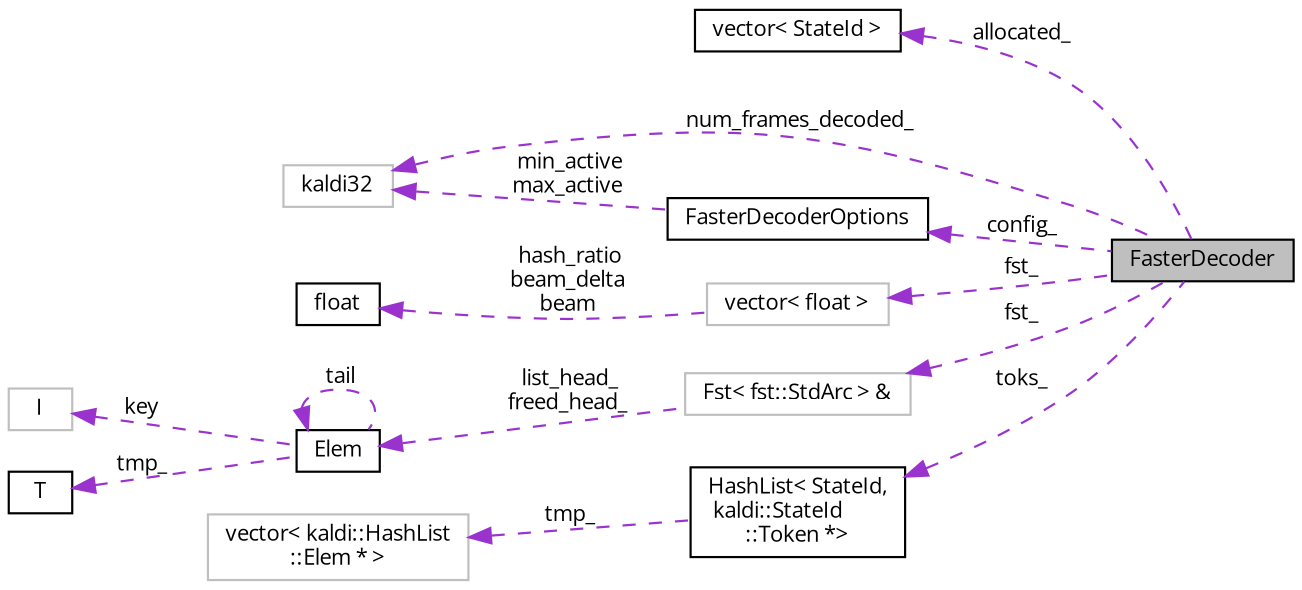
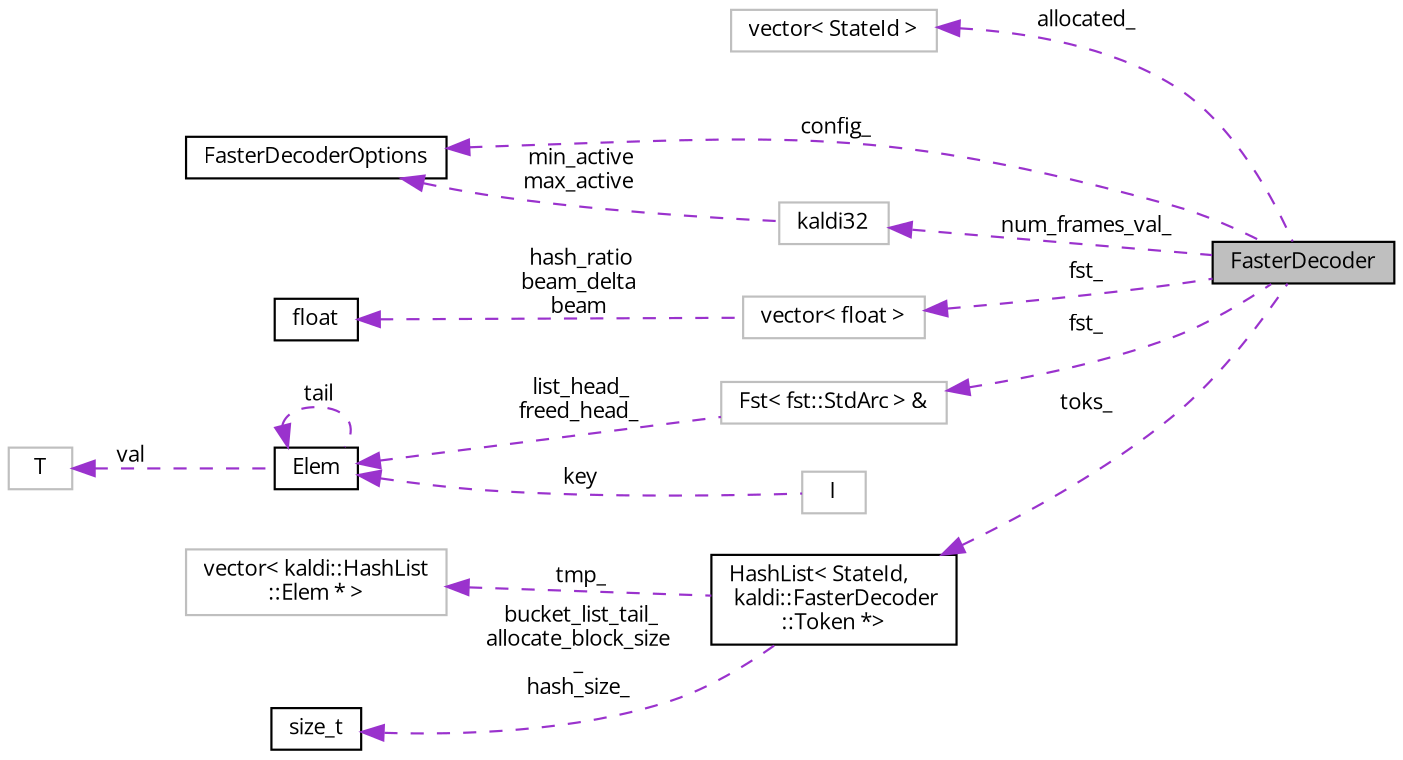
node "vector< StateId >": color black -> grey75
edge "FasterDecoder" -> "kaldi32": label " num_frames_decoded_" -> " num_frames_val_"
edge "FasterDecoderOptions" -> "kaldi32": reversed
edge "Elem" -> "I": reversed
edge "Elem" -> "T": label " tmp_" -> " val"
node "T": color black -> grey75
node "HashList< StateId, kaldi::StateId ::Token *>": label "HashList< StateId, kaldi::StateId ::Token *>" -> "HashList< StateId, kaldi::FasterDecoder ::Token *>"
node "size_t": added
